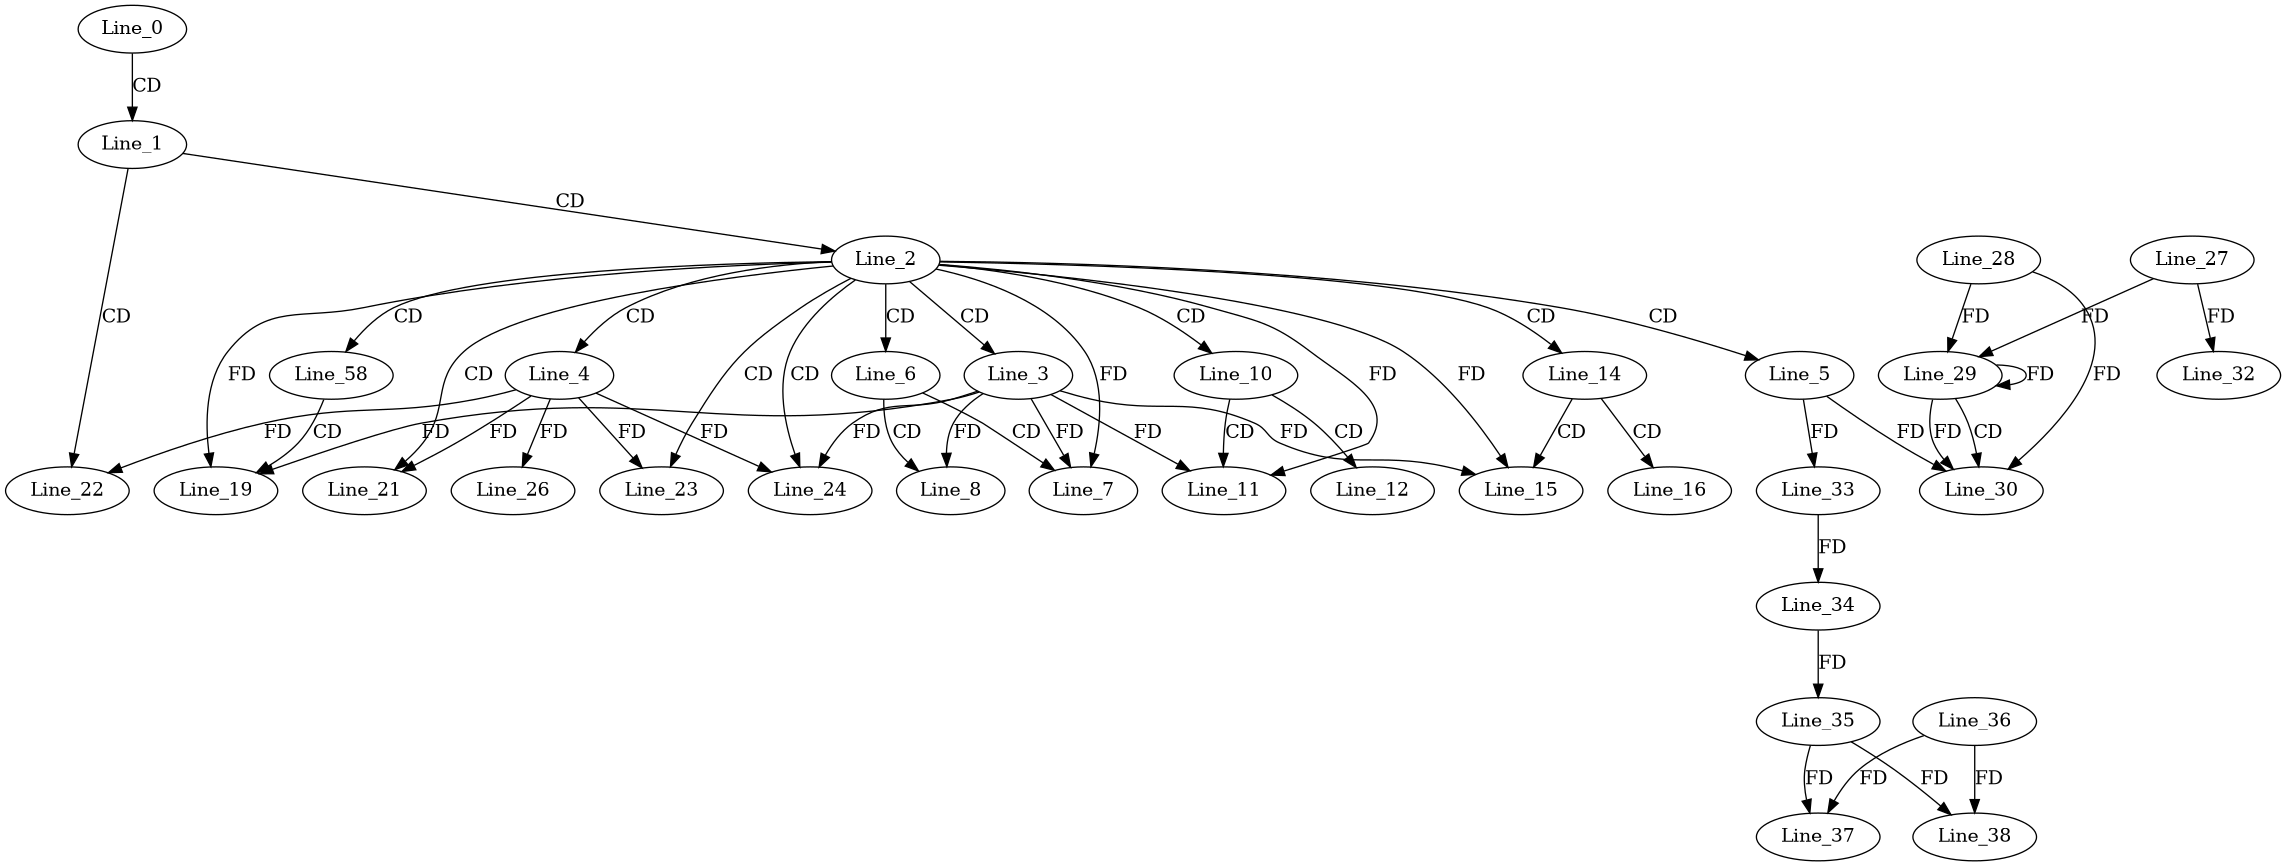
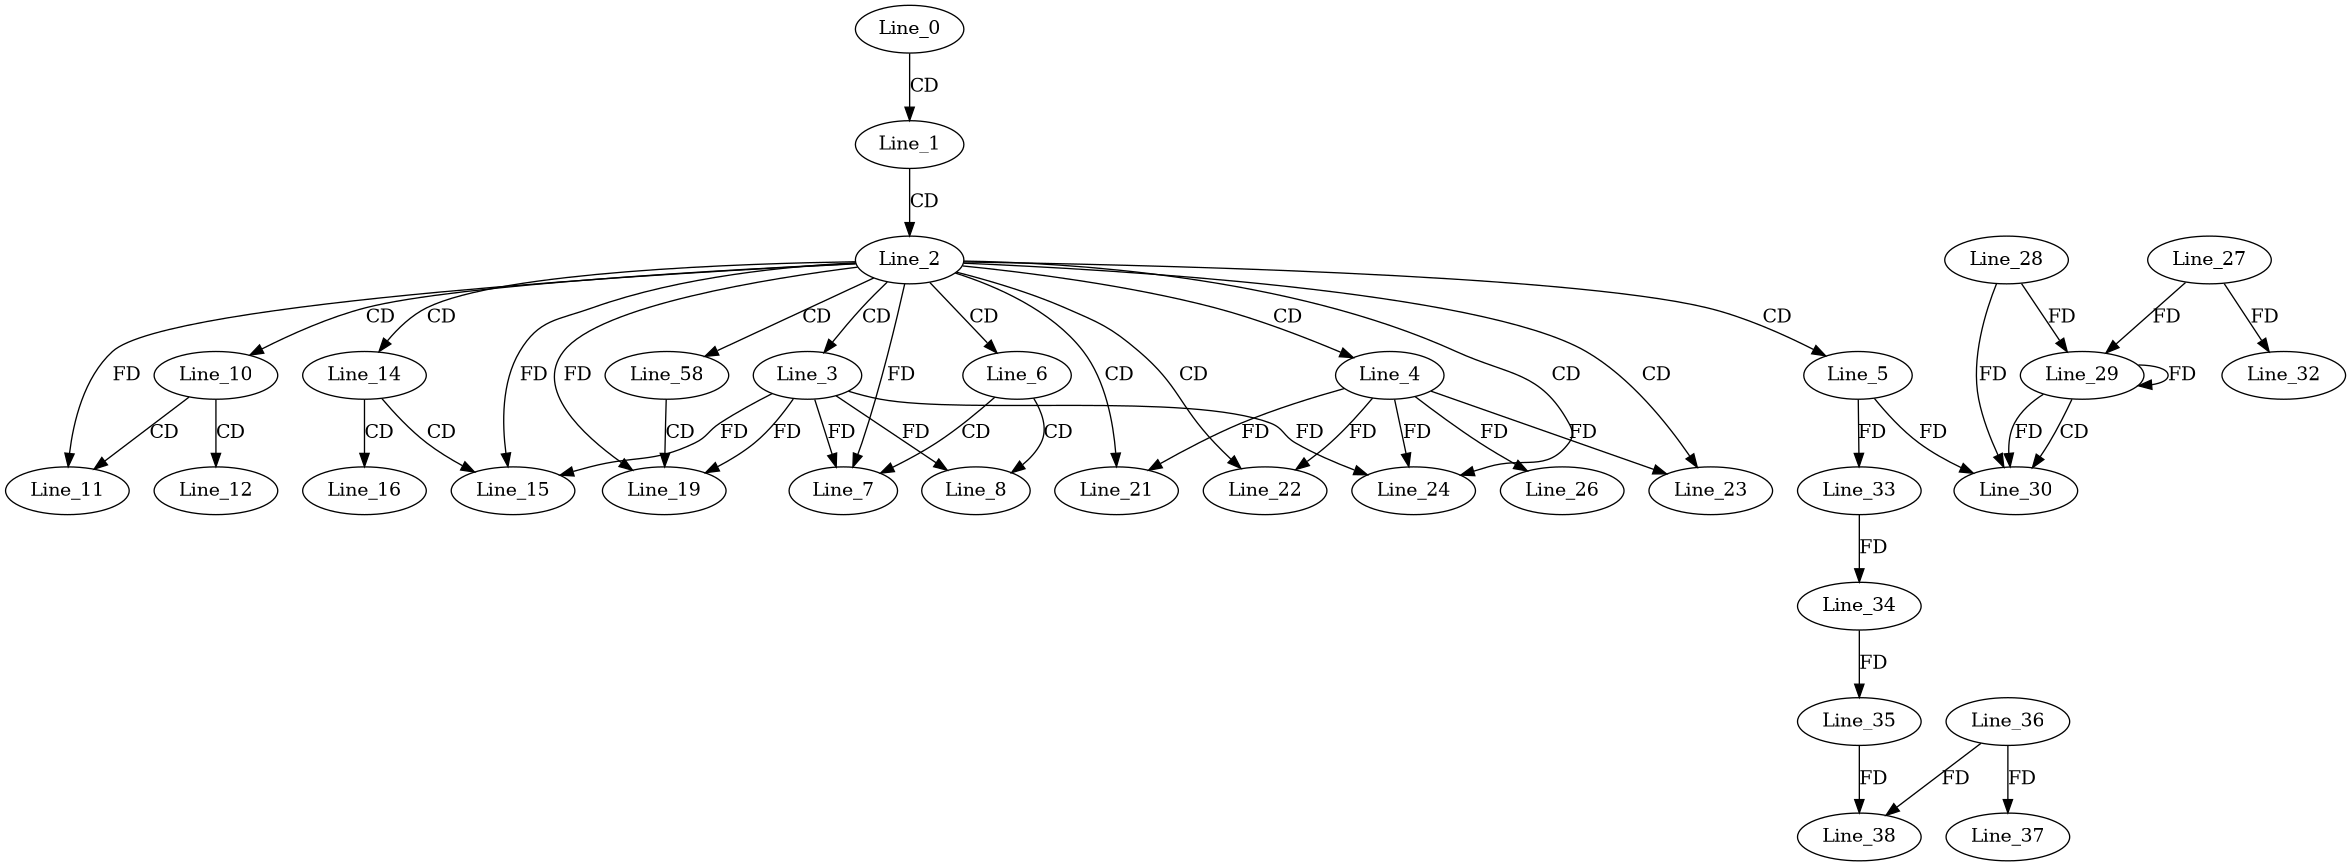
edge "Line_1" -> "Line_22": now "Line_2" -> "Line_22"
edge "Line_3" -> "Line_11": removed, label "FD"
edge "Line_35" -> "Line_37": removed, label "FD"
